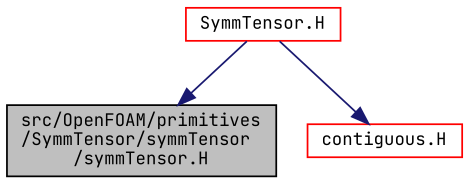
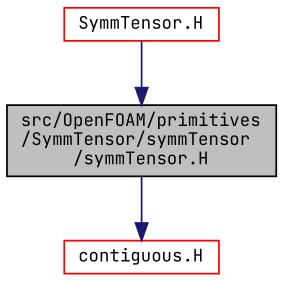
edge "SymmTensor.H" -> "contiguous.H": now "src/OpenFOAM/primitives /SymmTensor/symmTensor /symmTensor.H" -> "contiguous.H"
